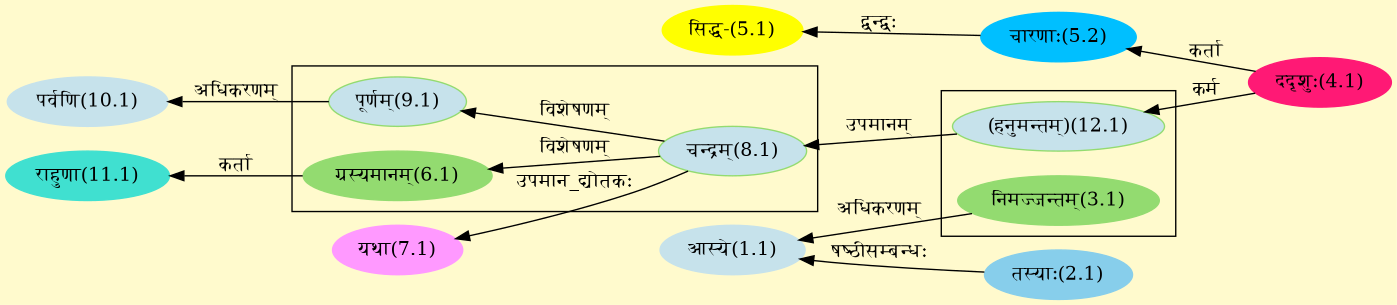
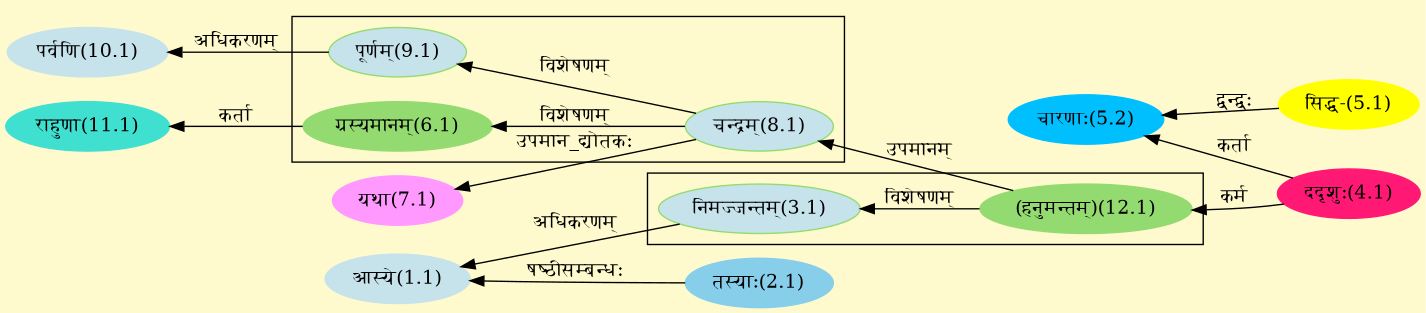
edge "चारणाः(5.2)" -> "सिद्ध-(5.1)": reversed
node "(हनुमन्तम्)(12.1)": fillcolor #c6e2eb -> #93db70
node "निमज्जन्तम्(3.1)": fillcolor #93db70 -> #c6e2eb
edge "(हनुमन्तम्)(12.1)" -> "निमज्जन्तम्(3.1)": added, label "विशेषणम्"
